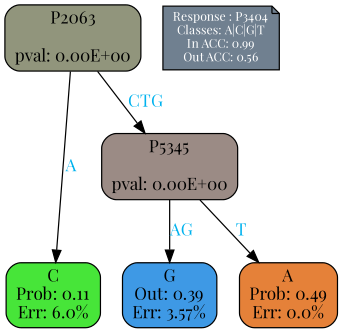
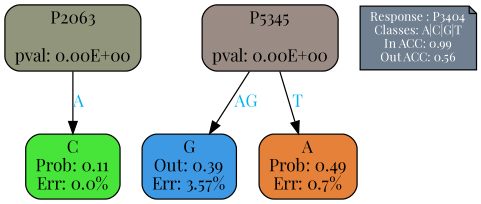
edge "P2063 pval: 0.00E+00" -> "P5345 pval: 0.00E+00": removed, label "CTG"
node "C Prob: 0.11 Err: 6.0%": label "C Prob: 0.11 Err: 6.0%" -> "C Prob: 0.11 Err: 0.0%"
node "A Prob: 0.49 Err: 0.0%": label "A Prob: 0.49 Err: 0.0%" -> "A Prob: 0.49 Err: 0.7%"
